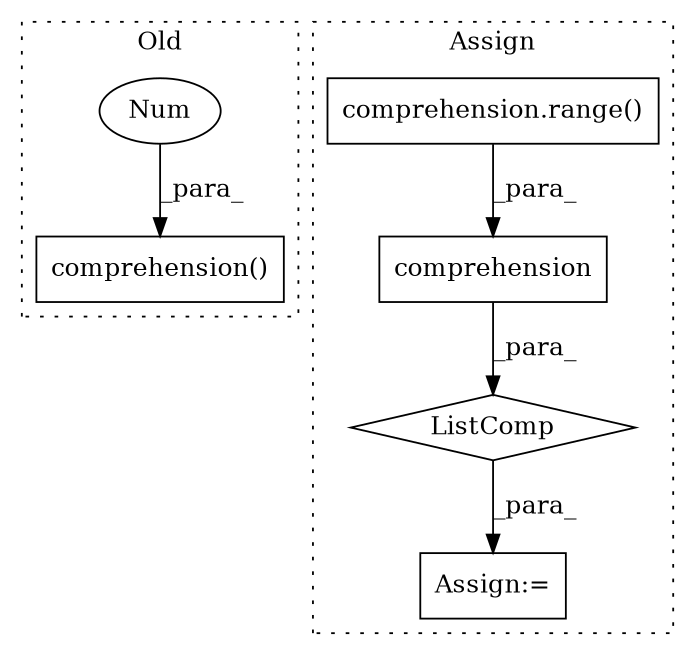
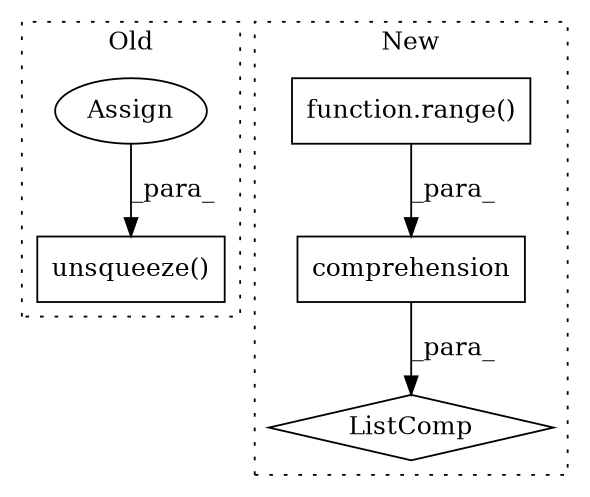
cluster "Assign": label "Assign" -> "New"
node "Num": label "Num" -> "Assign"
node "comprehension.range()": label "comprehension.range()" -> "function.range()"
node "comprehension()": label "comprehension()" -> "unsqueeze()"
node "Assign:=": removed
